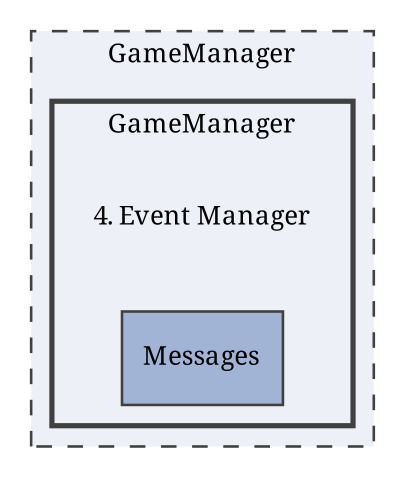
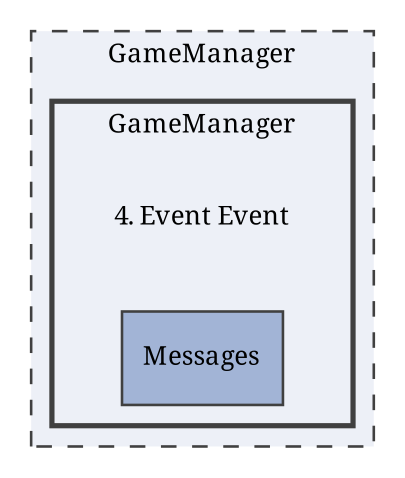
node "4. Event Manager": label "4. Event Manager" -> "4. Event Event"
